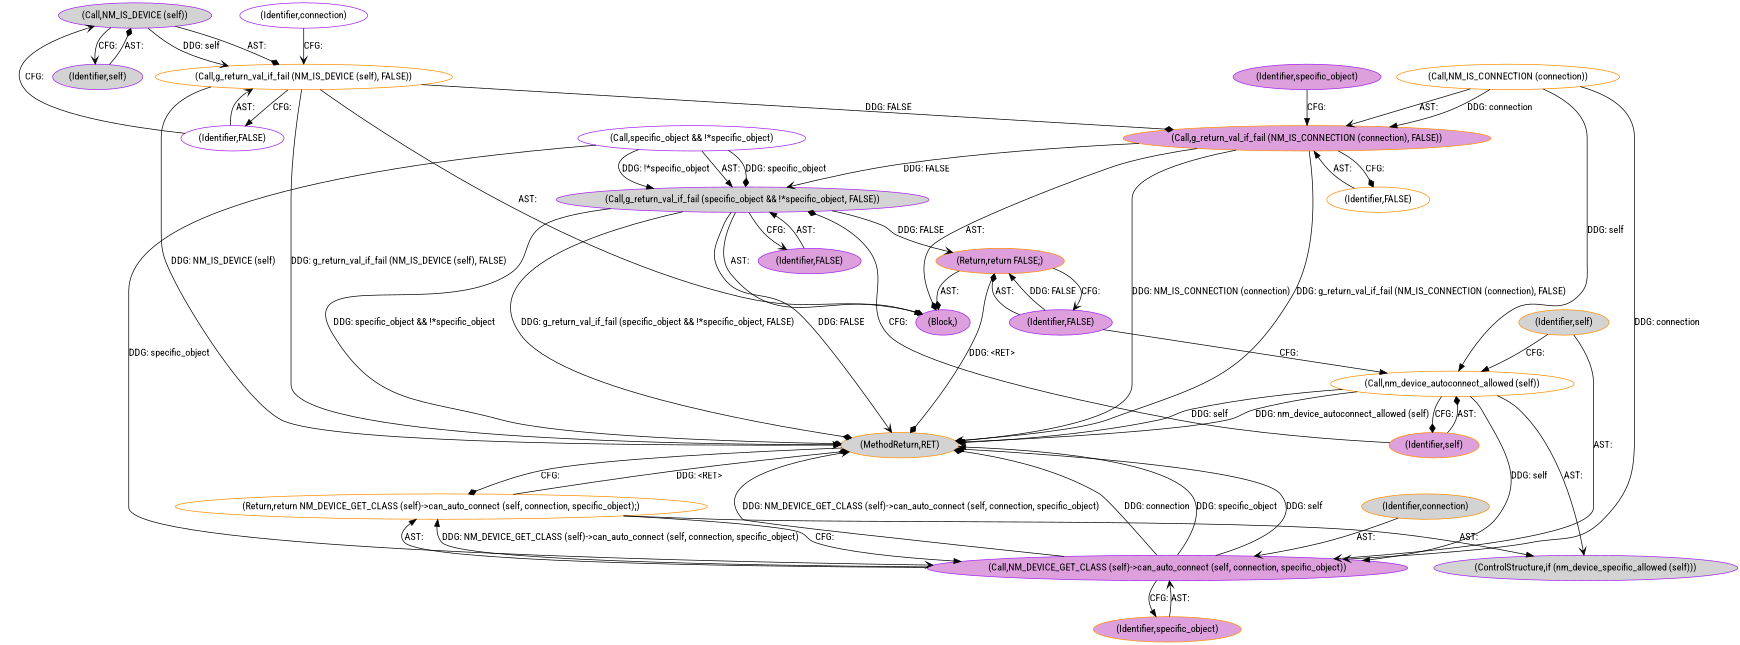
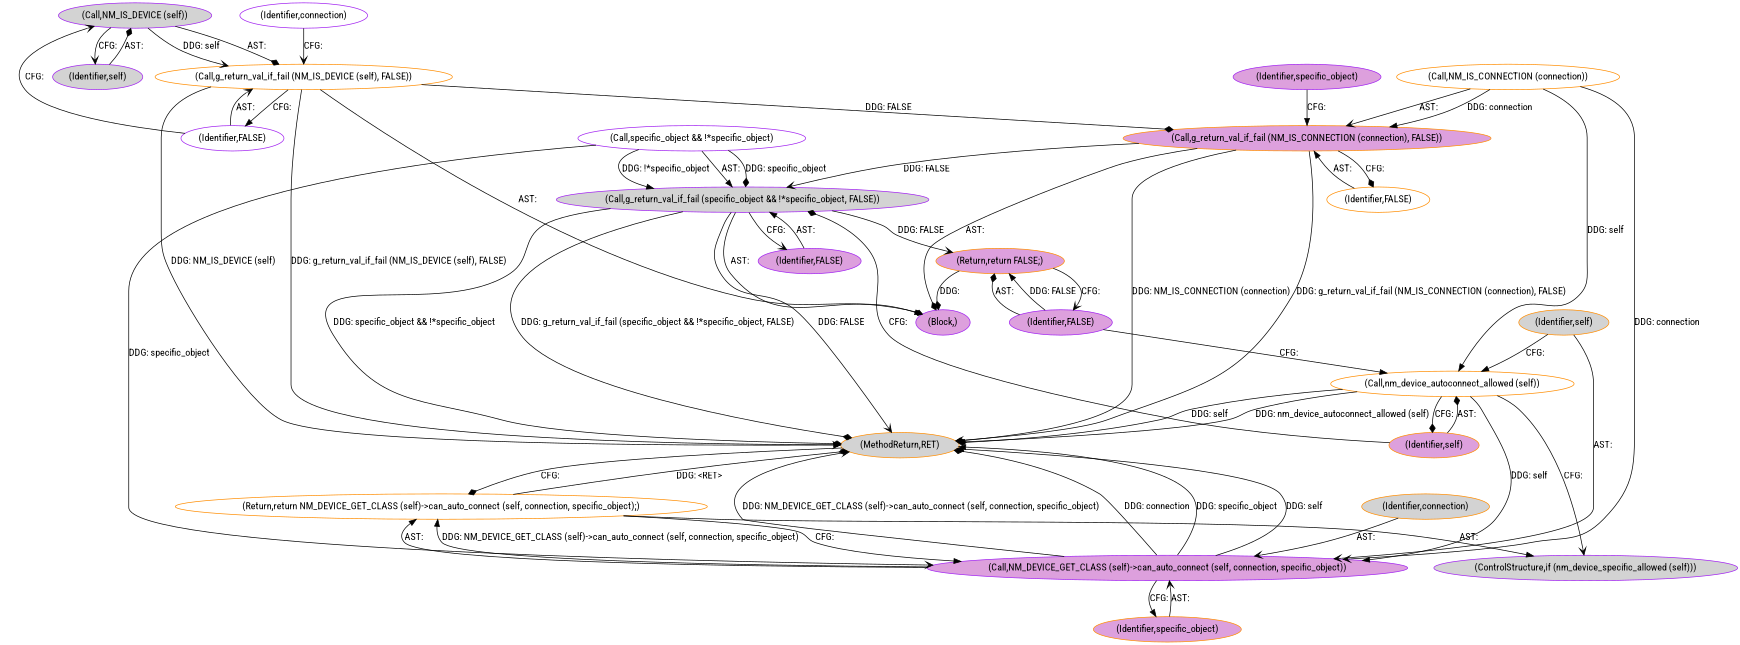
edge "(Return,return FALSE;)" -> "(Block,)": label "AST: " -> "DDG: "
edge "(Return,return FALSE;)" -> "(MethodReturn,RET)": removed, label "DDG: <RET>"
edge "(Call,nm_device_autoconnect_allowed (self))" -> "(ControlStructure,if (nm_device_specific_allowed (self)))": label "AST: " -> "CFG: "
